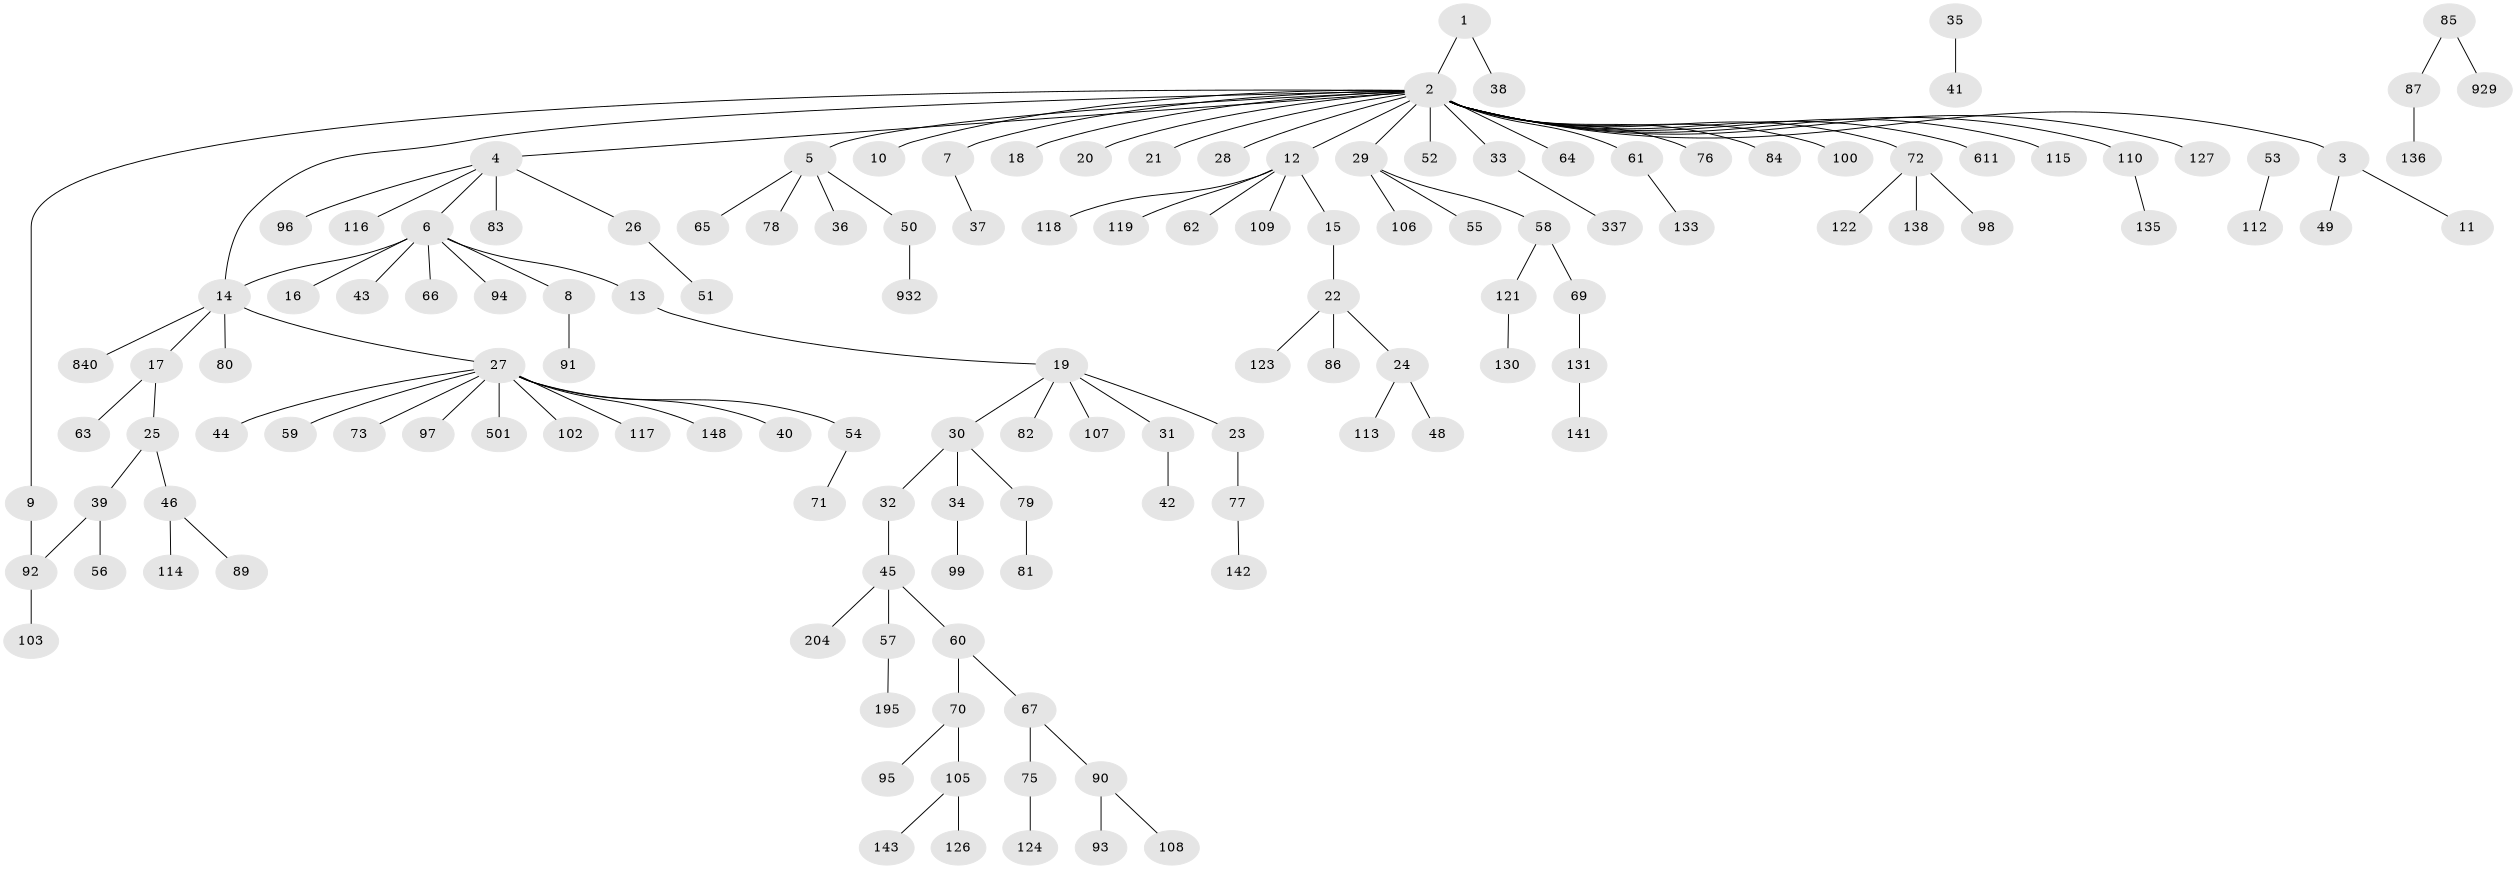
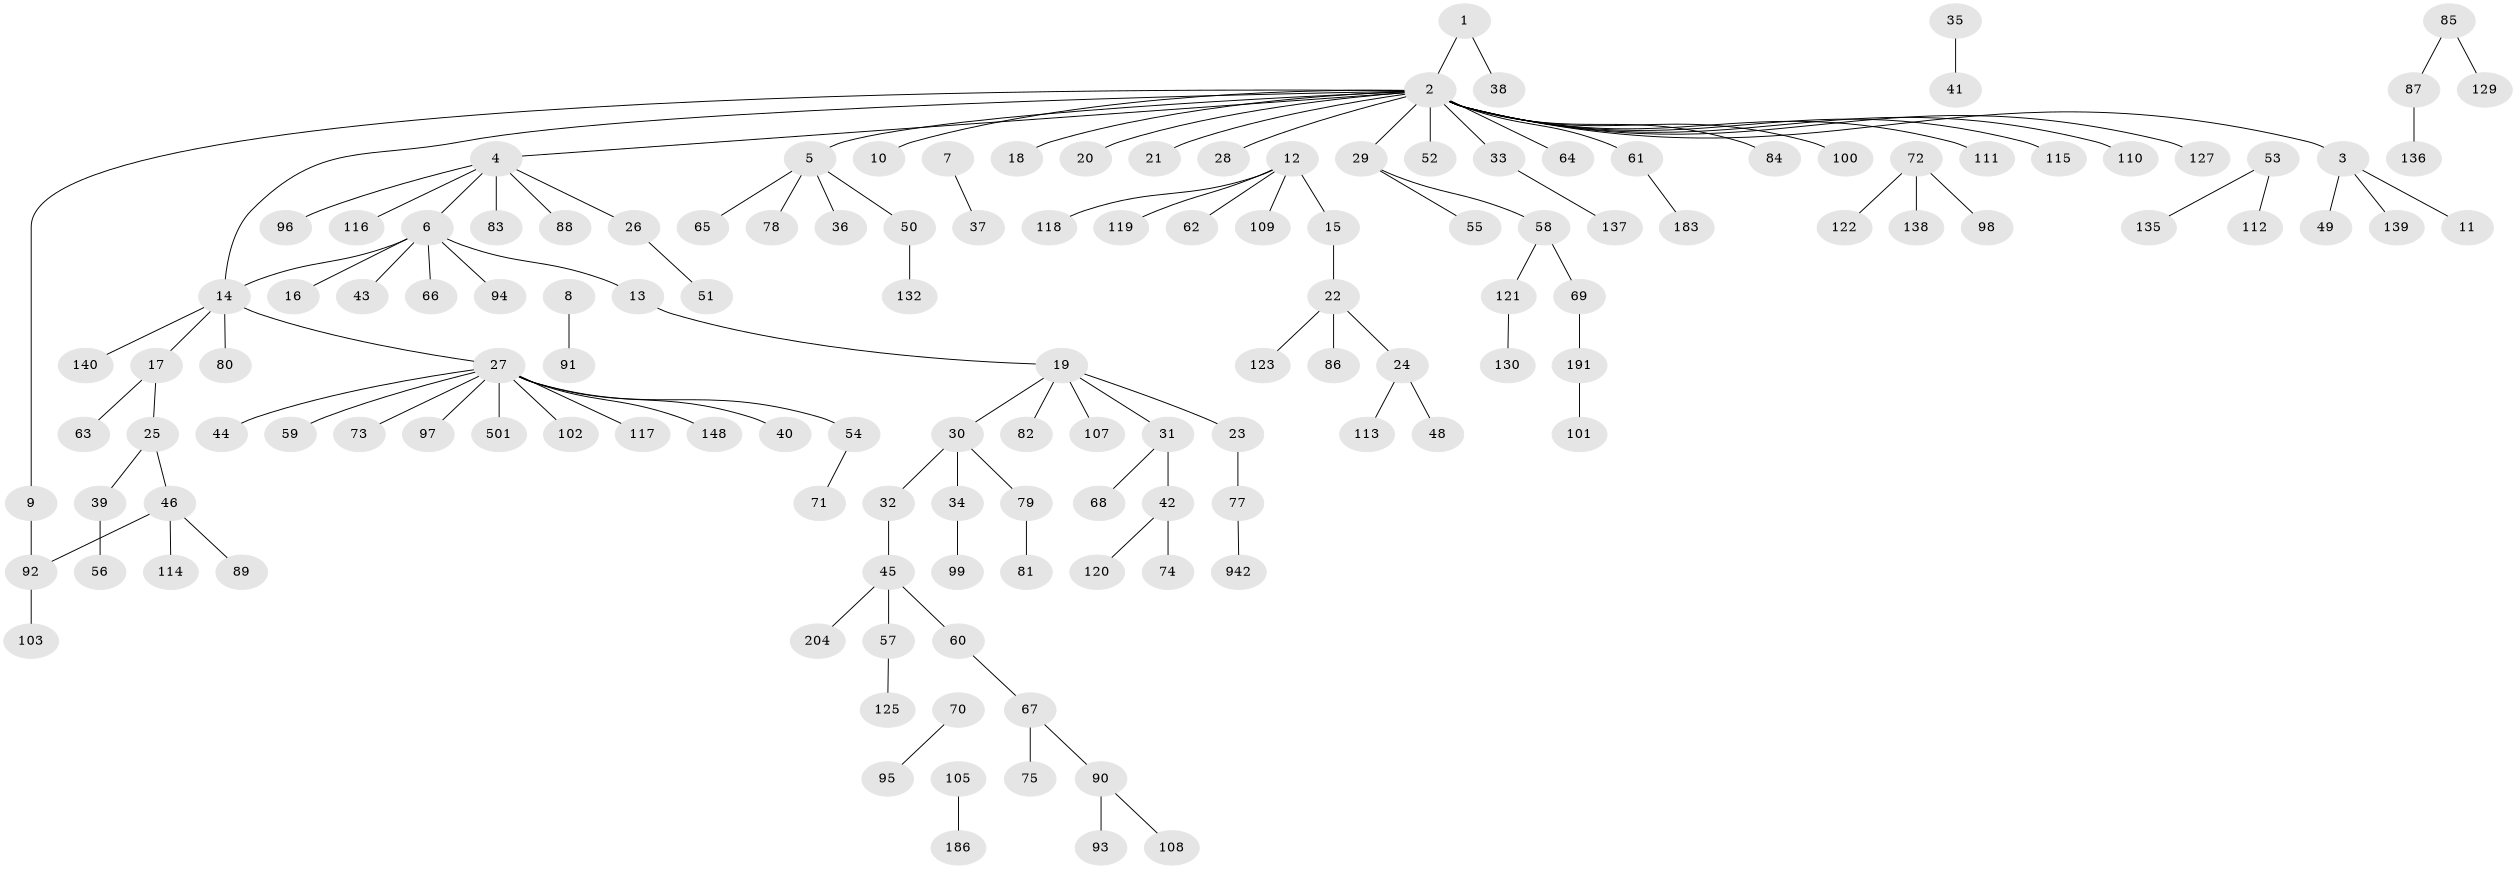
node "929": label "929" -> "129"
edge "2" -- "7": removed
edge "2" -- "12": removed
edge "2" -- "72": removed
node "76": removed
node "611": label "611" -> "111"
edge "110" -- "135": now "53" -- "135"
node "88": added
node "106": removed
node "337": label "337" -> "137"
node "133": label "133" -> "183"
node "139": added
edge "6" -- "8": removed
node "932": label "932" -> "132"
node "840": label "840" -> "140"
node "131": label "131" -> "191"
node "141": label "141" -> "101"
node "68": added
edge "39" -- "92": now "46" -- "92"
node "120": added
node "74": added
node "142": label "142" -> "942"
edge "60" -- "70": removed
node "195": label "195" -> "125"
edge "70" -- "105": removed
node "143": removed
node "126": label "126" -> "186"
node "124": removed
